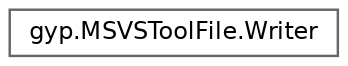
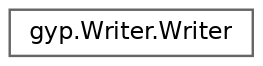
node "gyp.MSVSToolFile.Writer": label "gyp.MSVSToolFile.Writer" -> "gyp.Writer.Writer"
